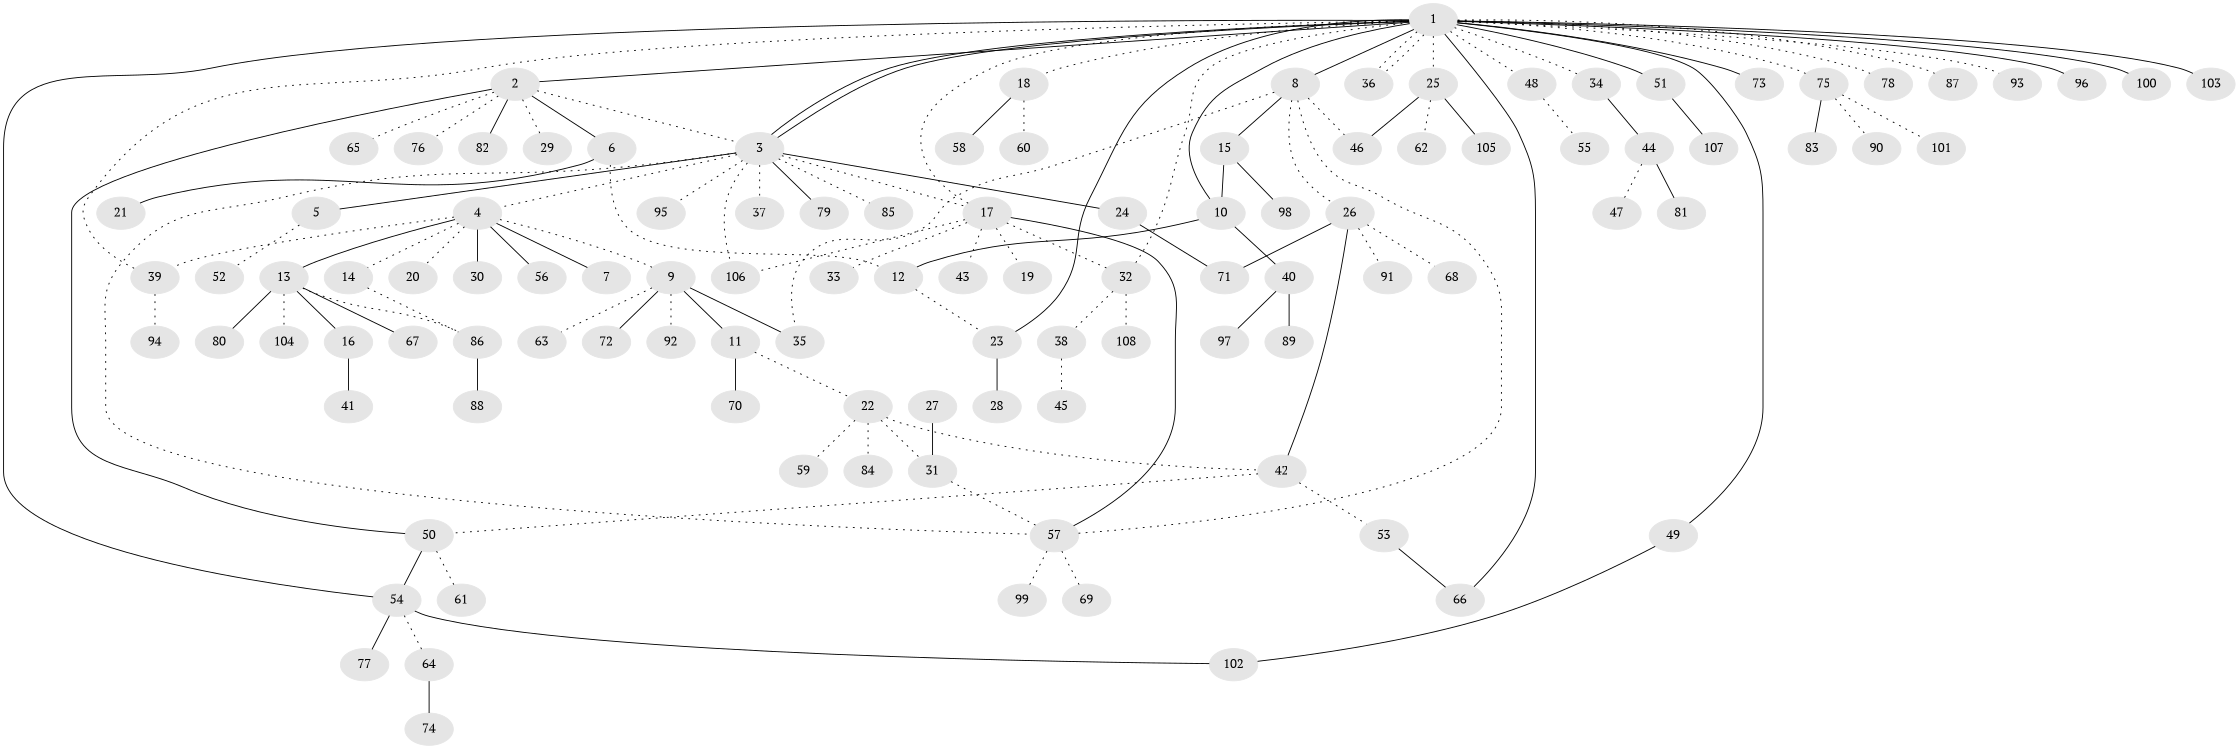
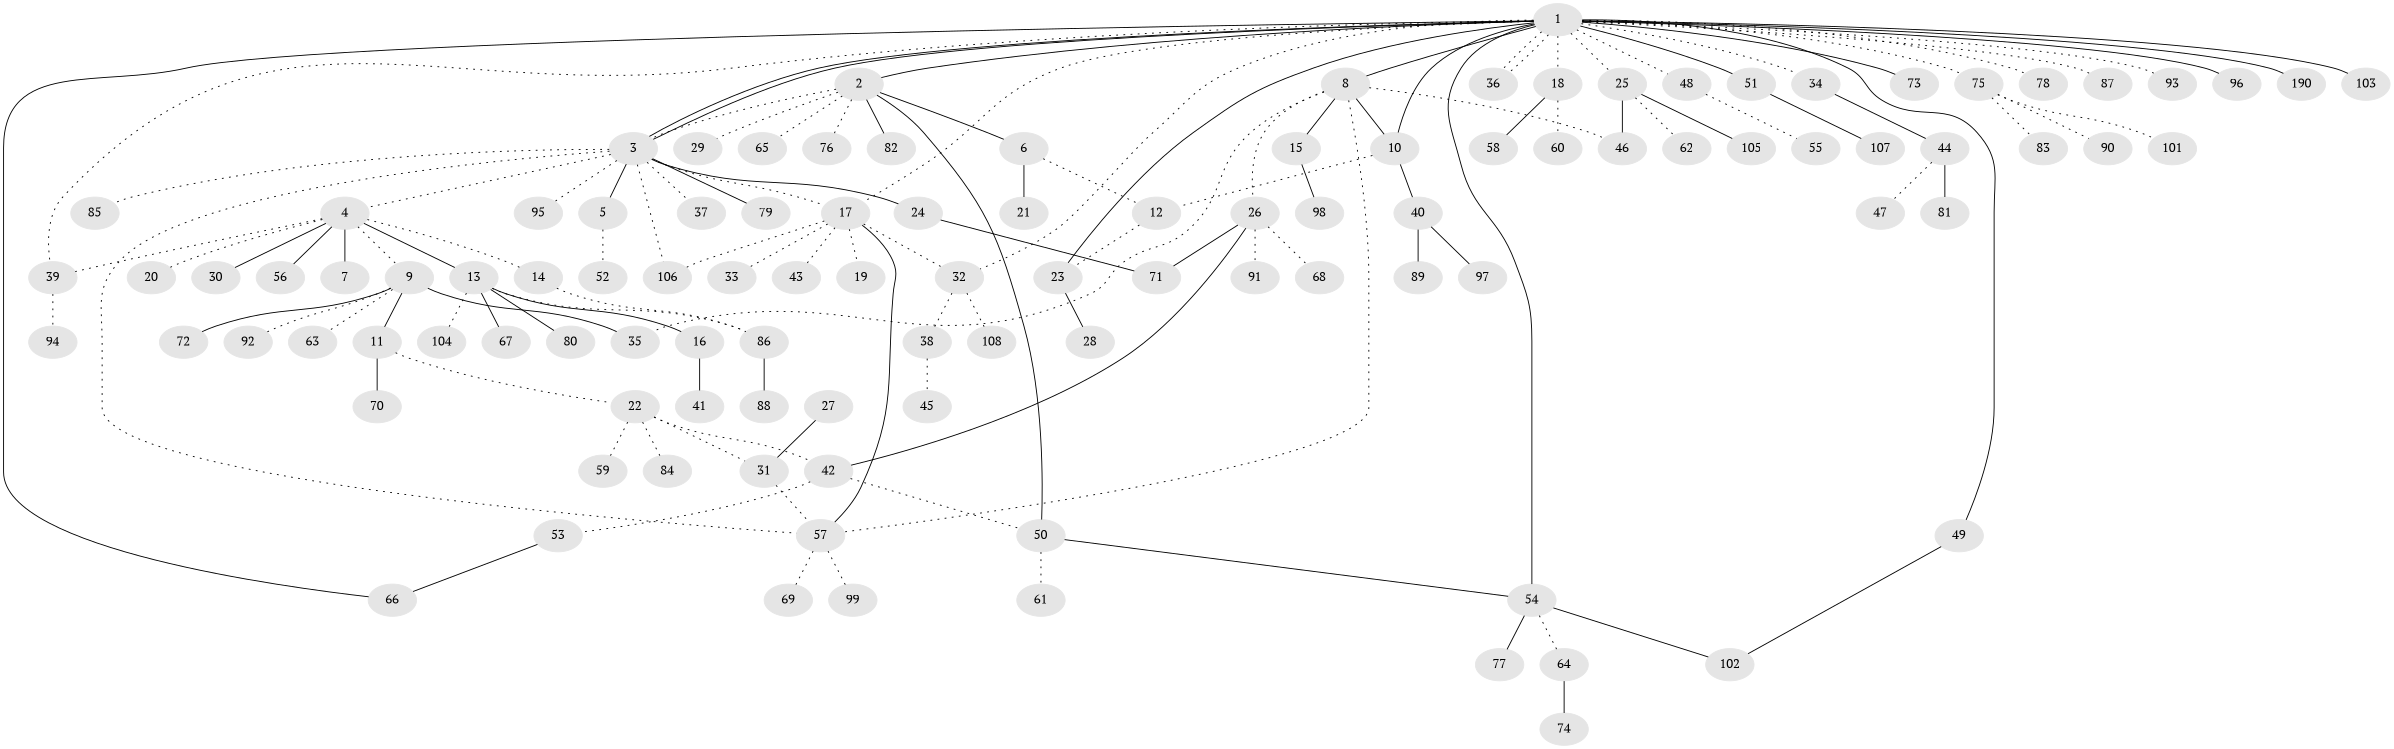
node "100": label "100" -> "190"
edge "75" -- "83": style solid -> dotted
edge "15" -- "10": now "8" -- "10"
edge "10" -- "12": style solid -> dotted
